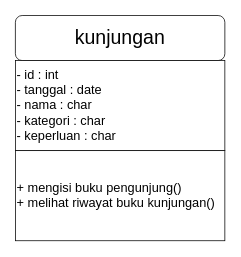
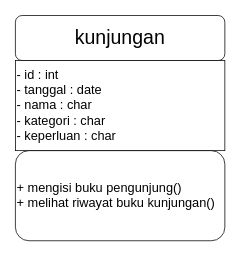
node "+ mengisi buku pengunjung() + melihat riwayat buku kunjungan()": shape rectangle -> rounded rectangle
